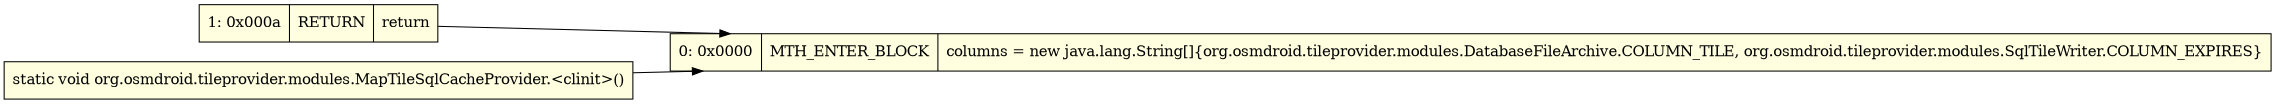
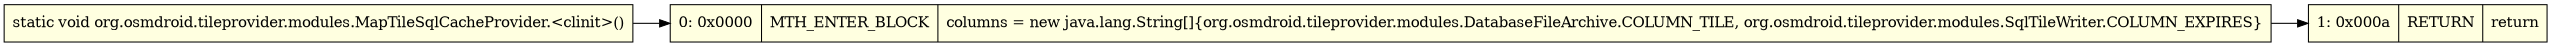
edge "1: 0x000a" -> "0: 0x0000": reversed
